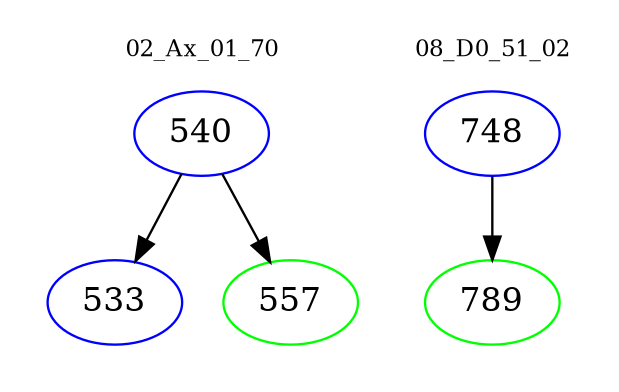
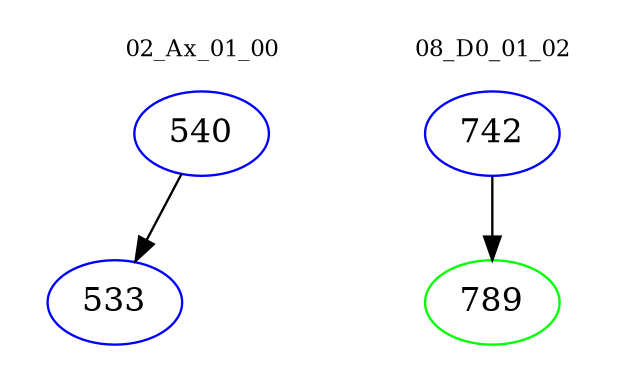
cluster "02_Ax_01_70": label "02_Ax_01_70" -> "02_Ax_01_00"
cluster "08_D0_51_02": label "08_D0_51_02" -> "08_D0_01_02"
node "748": label "748" -> "742"
node "557": removed
